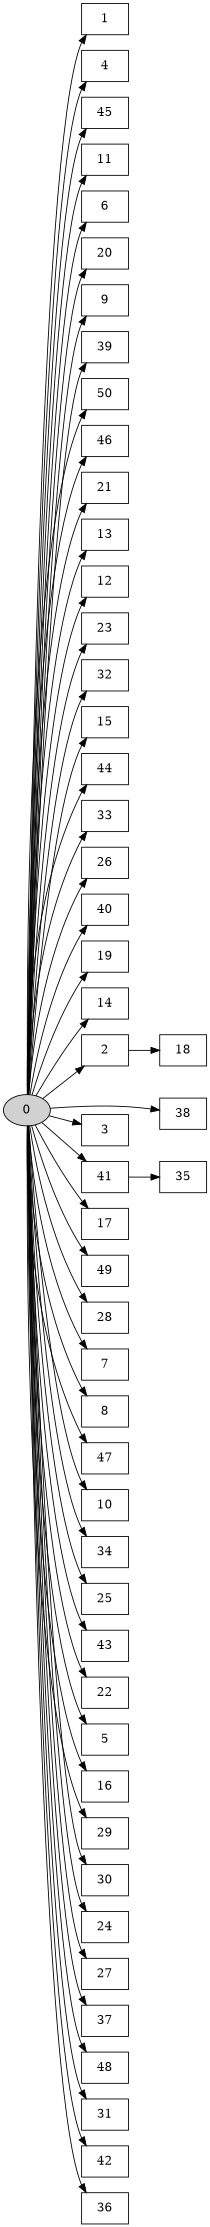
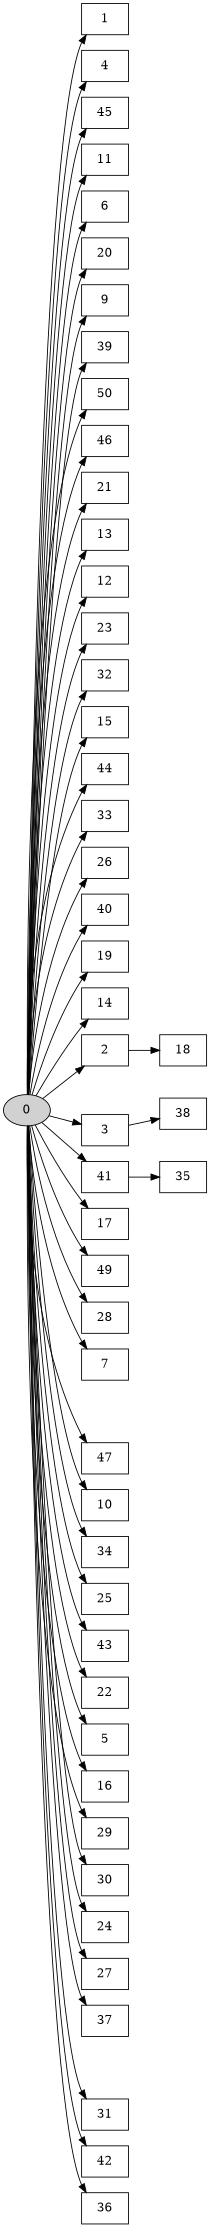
edge "0" -> "38": now "3" -> "38"
node "8": removed
node "48": removed
